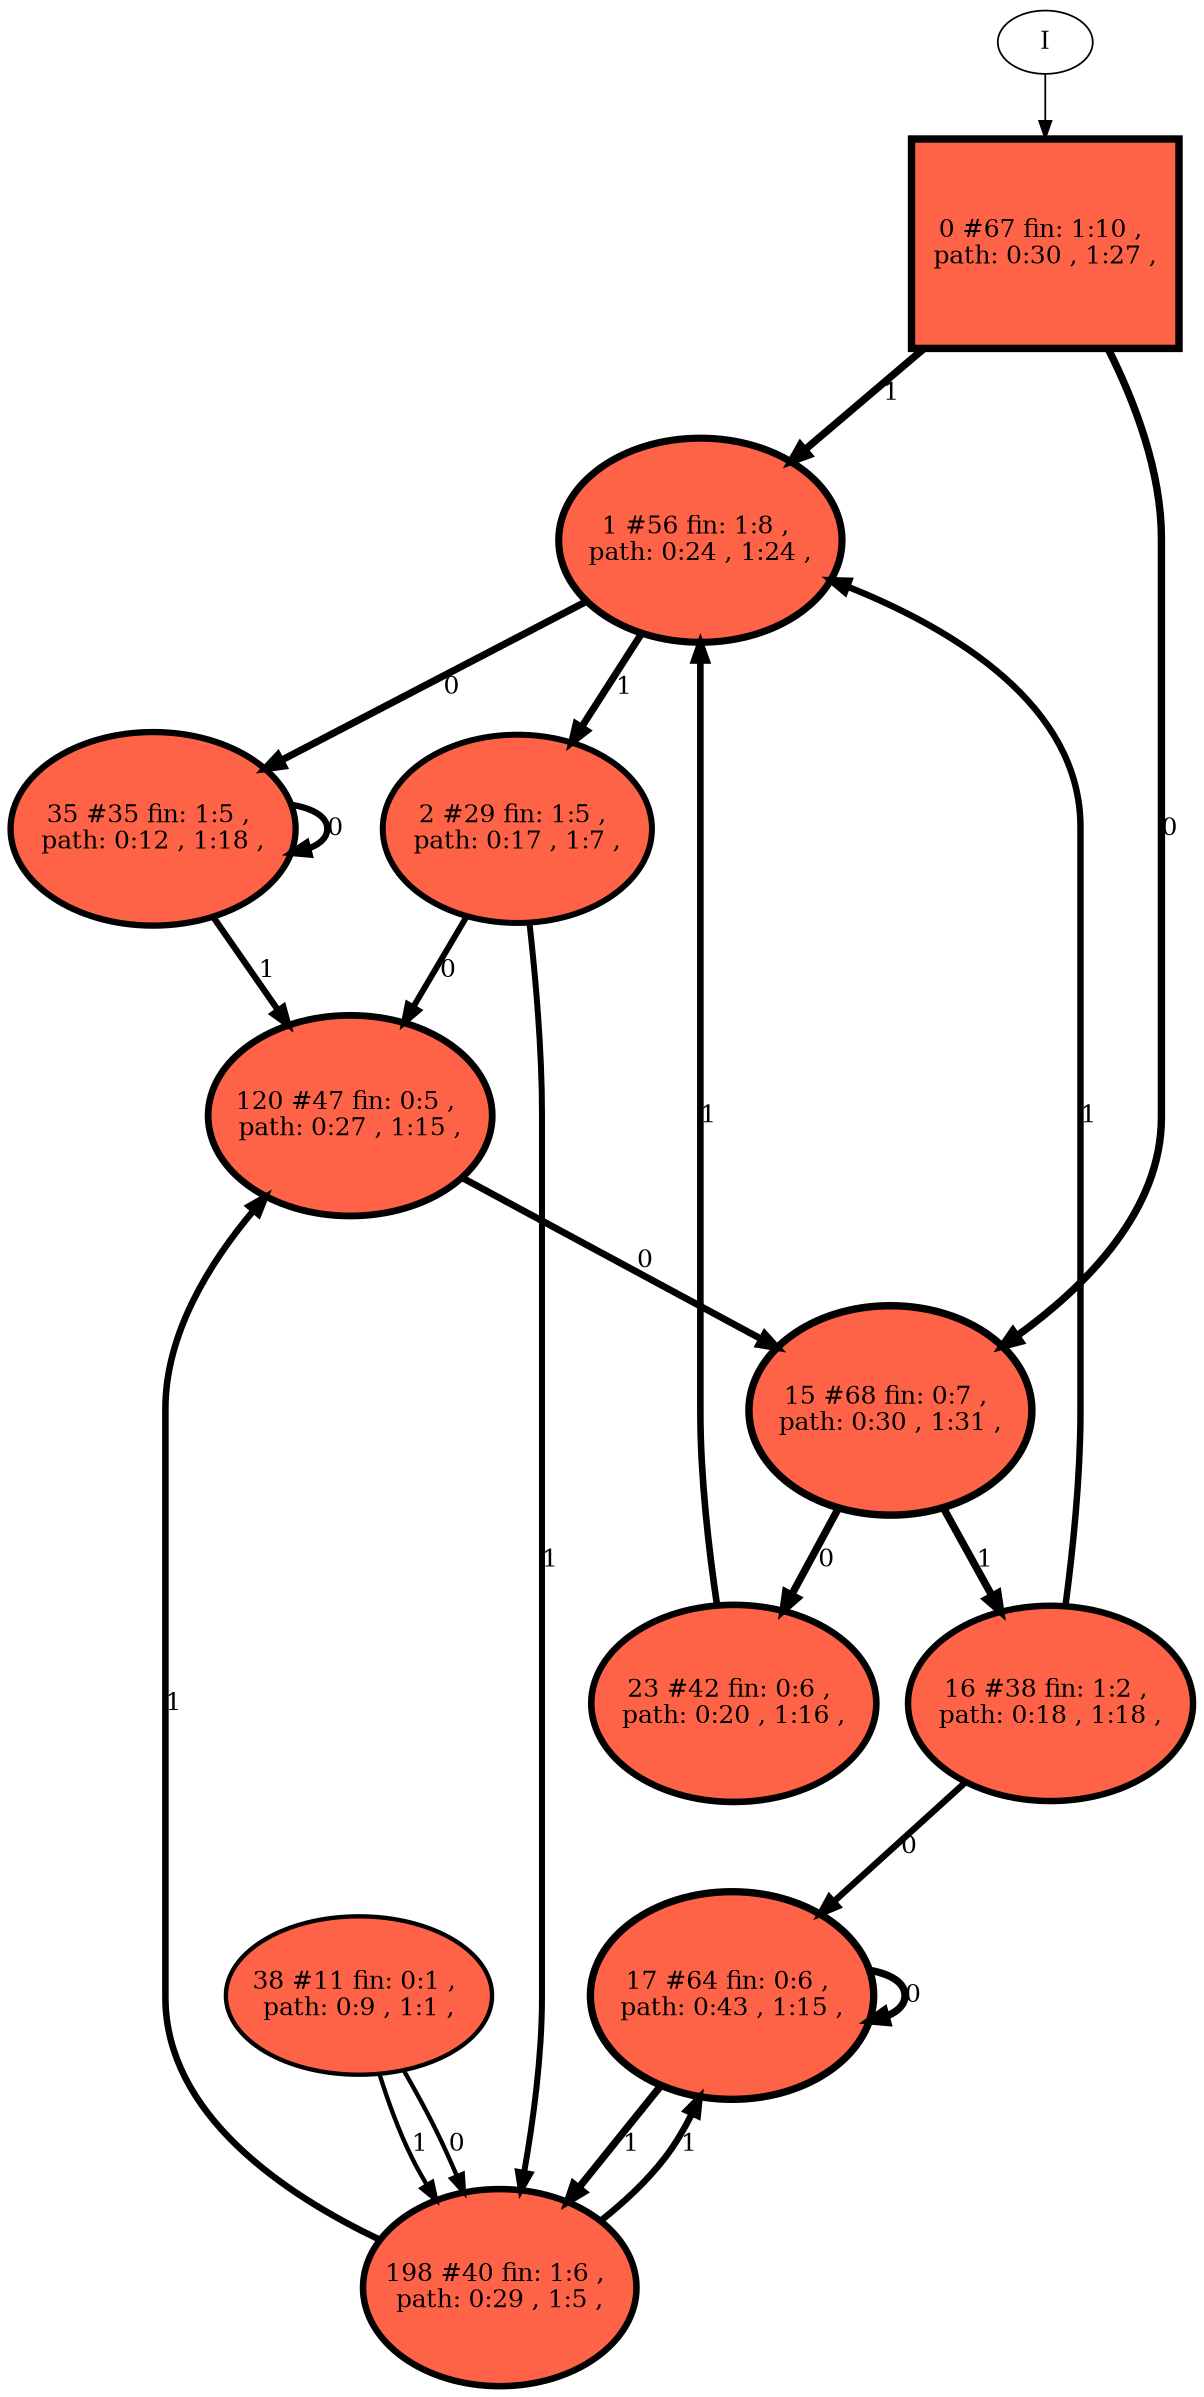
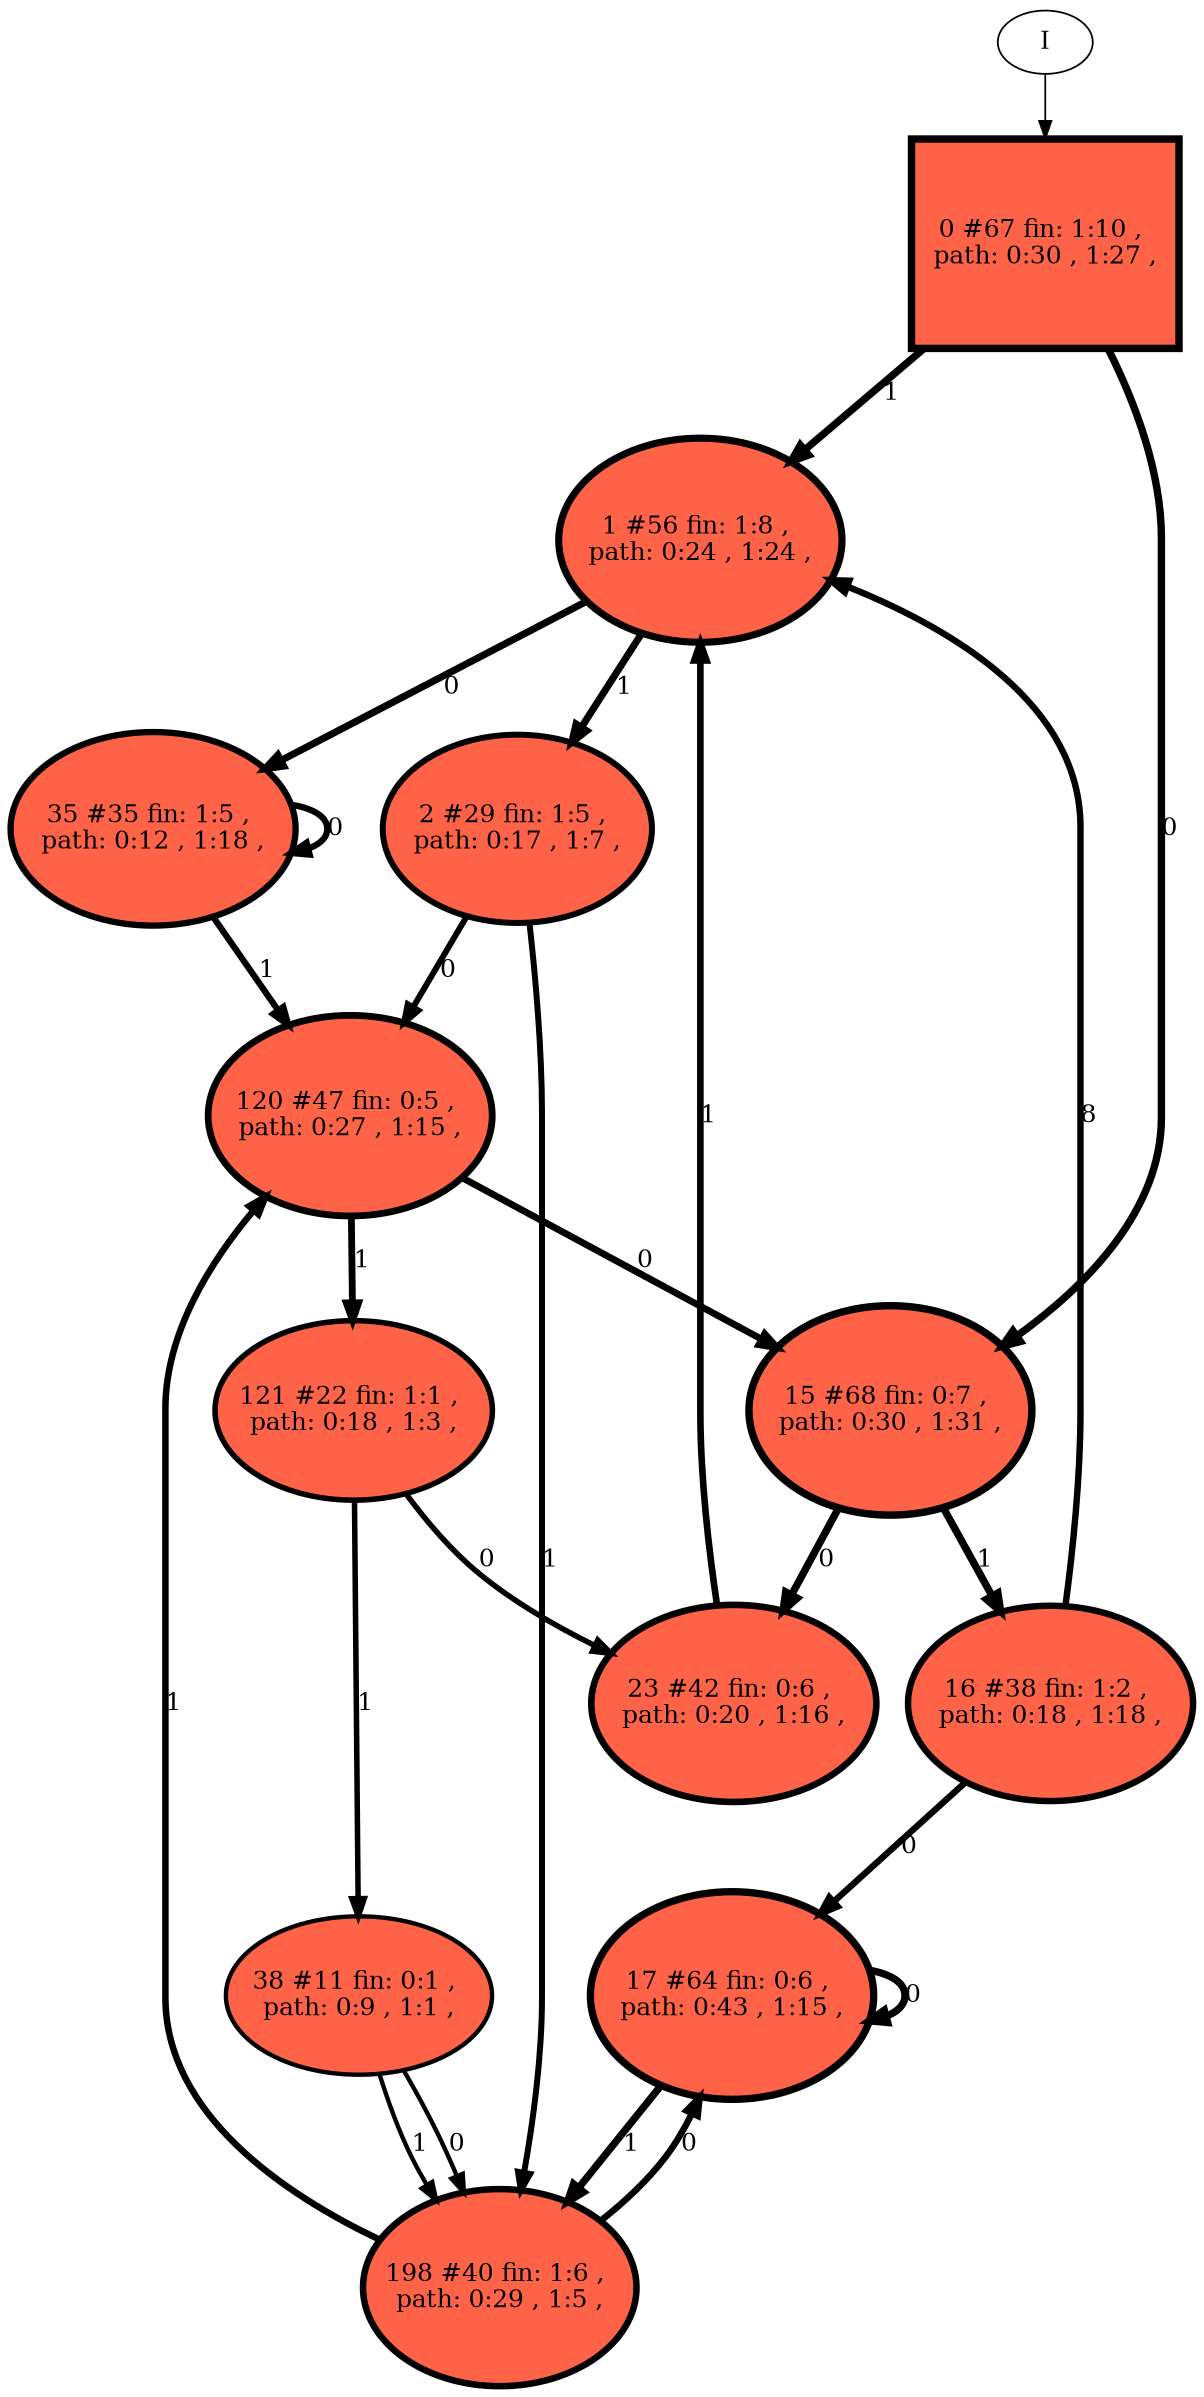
edge "16 #38 fin: 1:2 , path: 0:18 , 1:18 ," -> "1 #56 fin: 1:8 , path: 0:24 , 1:24 ,": label "1 " -> "8 "
node "121 #22 fin: 1:1 , path: 0:18 , 1:3 ,": added
edge "198 #40 fin: 1:6 , path: 0:29 , 1:5 ," -> "17 #64 fin: 0:6 , path: 0:43 , 1:15 ,": label "1 " -> "0 "
